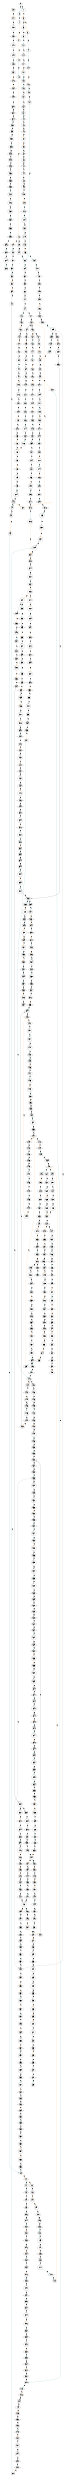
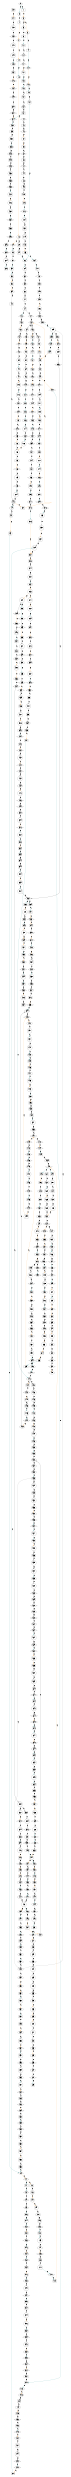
edge "S37" -> "S40": now "S37" -> "S514"
